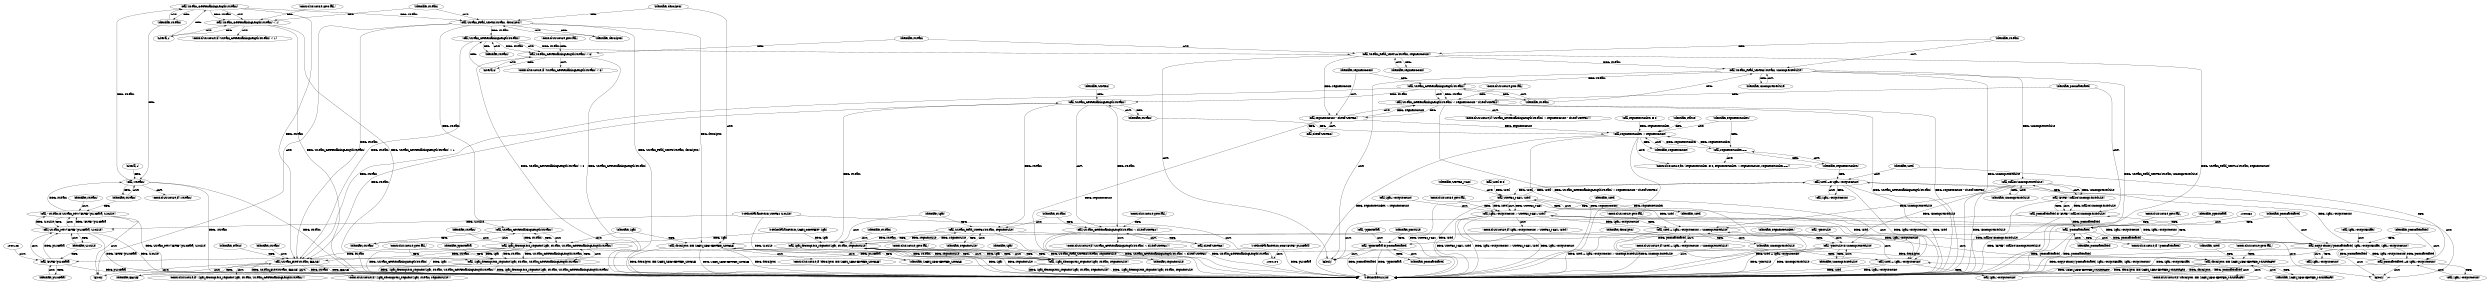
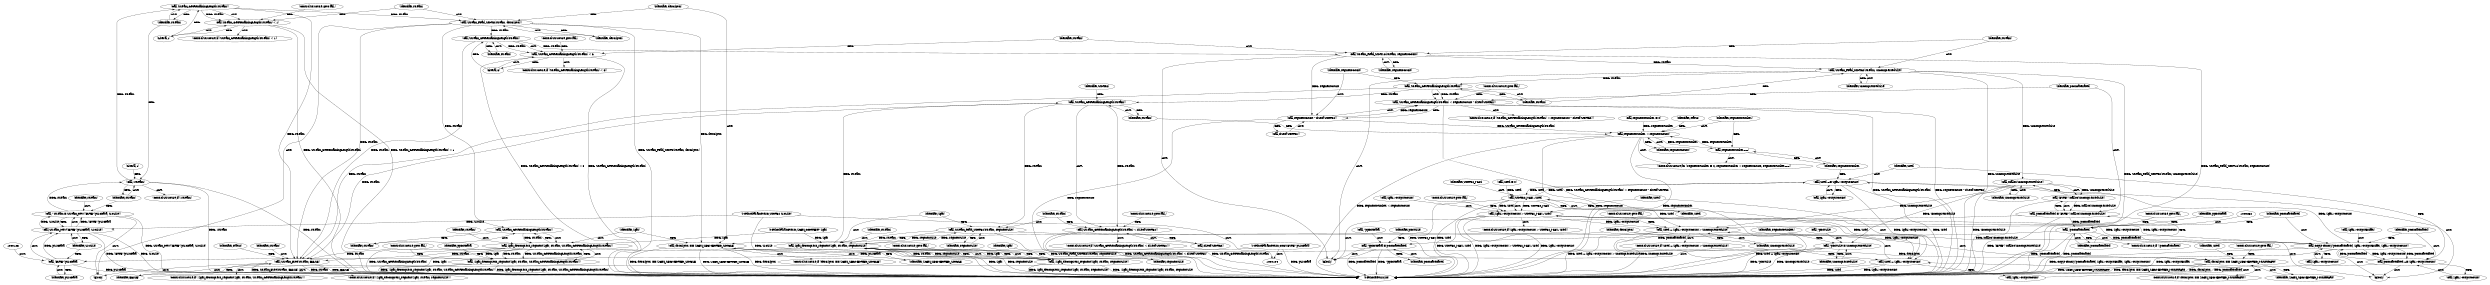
edge "(Call,segmentCount * sizeof(UINT32))" -> "(Call,segmentNumber < segmentCount)": label "DDG: segmentCount" -> "DDG: Stream_GetRemainingLength(stream)"
